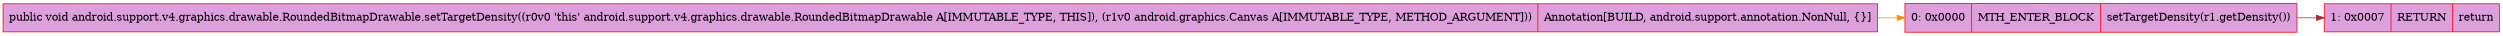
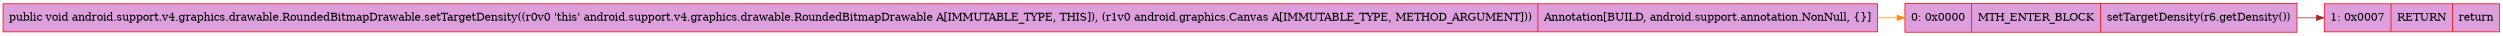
node "0: 0x0000": text "setTargetDensity(r1.getDensity())" -> "setTargetDensity(r6.getDensity())"
